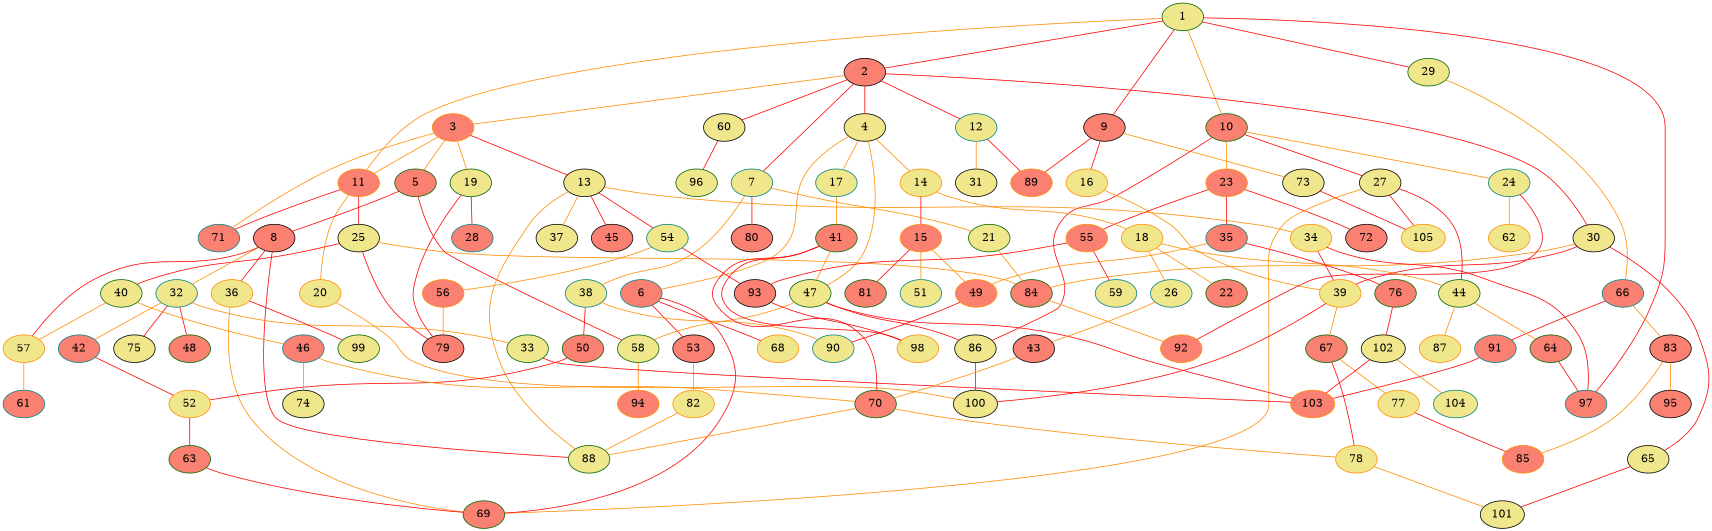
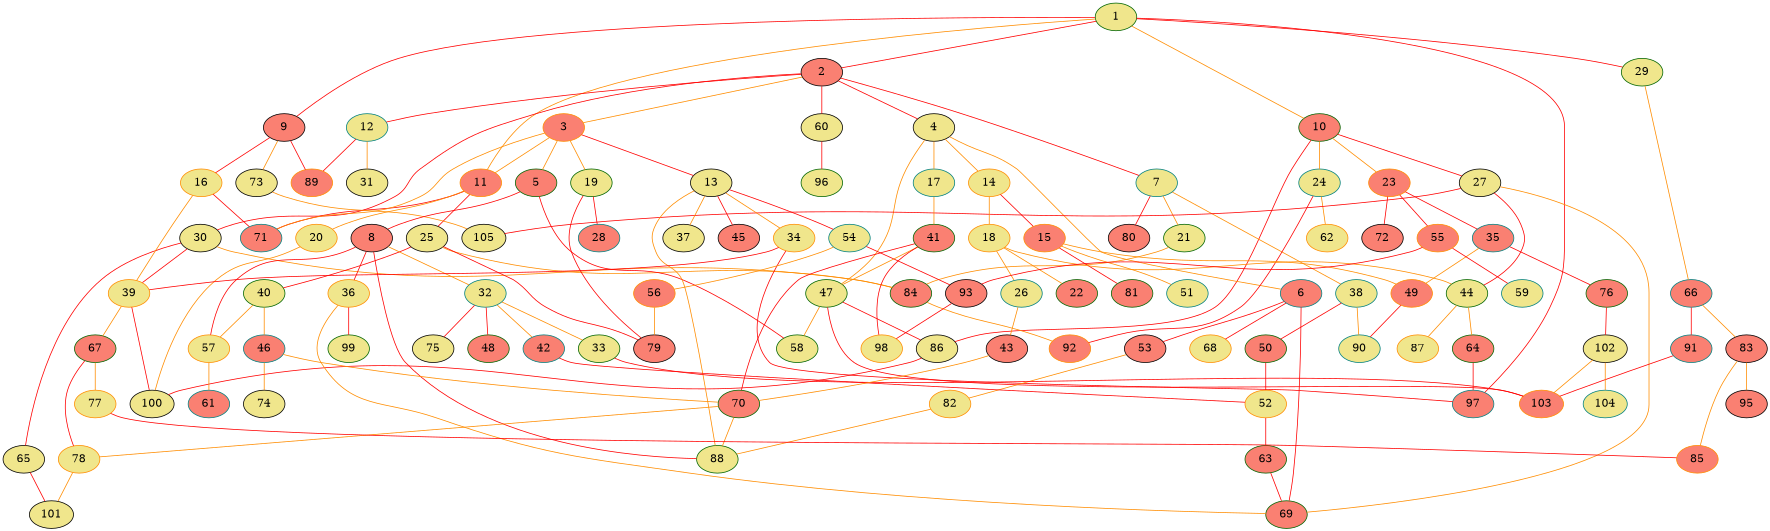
edge "16" -- "71": added
edge "73" -- "105": color red -> darkorange
node "105": color darkorange -> black
edge "102" -- "103": color red -> darkorange
node "94": removed
